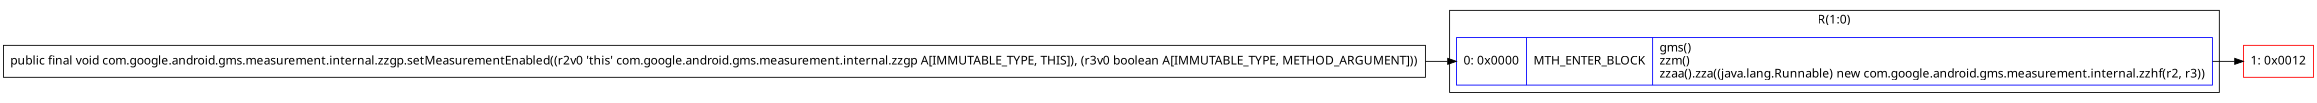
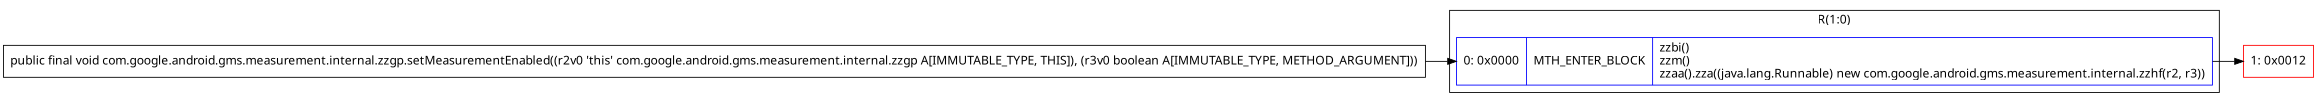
node "0: 0x0000": text "gms()" -> "zzbi()"
